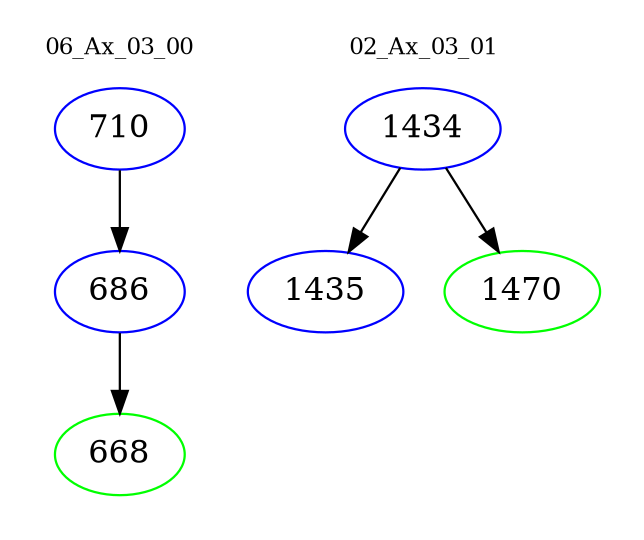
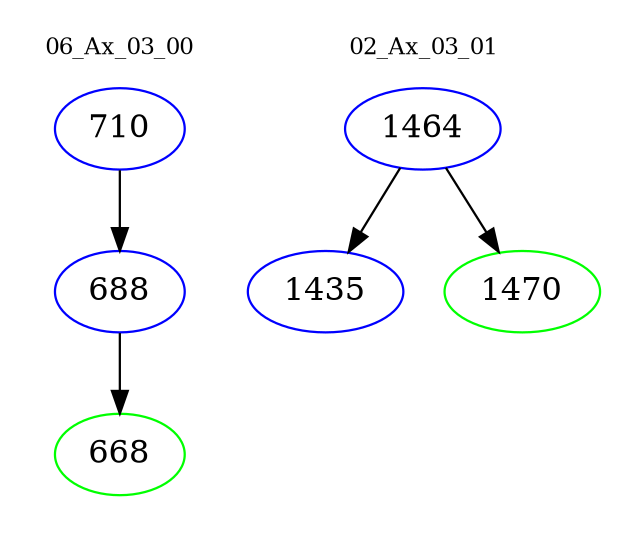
node "1434": label "1434" -> "1464"
node "686": label "686" -> "688"
